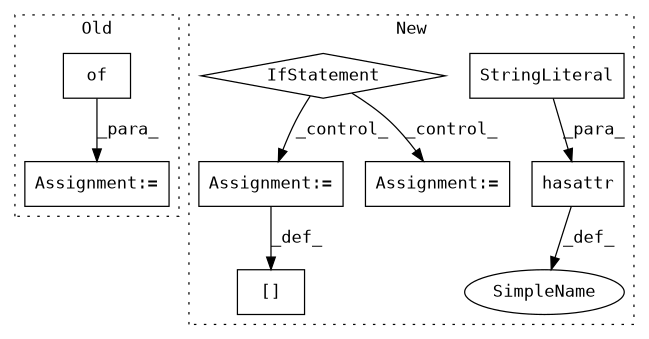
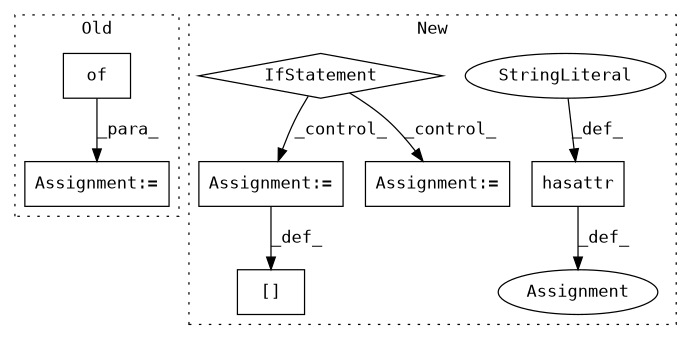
node "StringLiteral": shape box -> ellipse
edge "StringLiteral" -> "hasattr": label "_para_" -> "_def_"
node "SimpleName": label "SimpleName" -> "Assignment"
